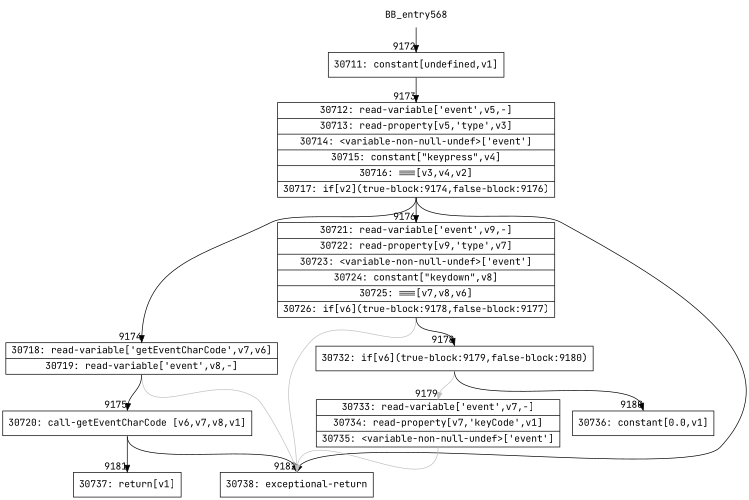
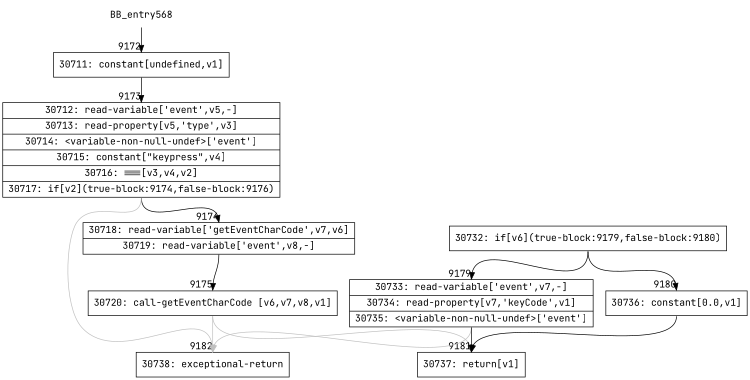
node "30721: read-variable['event',v9,-]": removed
edge "30736: constant[0.0,v1]" -> "30737: return[v1]": added
edge "30733: read-variable['event',v7,-]" -> "30737: return[v1]": added
edge "30732: if[v6](true-block:9179,false-block:9180)" -> "30733: read-variable['event',v7,-]": color gray -> black
edge "30718: read-variable['getEventCharCode',v7,v6]" -> "30738: exceptional-return": removed
edge "30712: read-variable['event',v5,-]" -> "30738: exceptional-return": color black -> gray
edge "30720: call-getEventCharCode [v6,v7,v8,v1]" -> "30737: return[v1]": color black -> gray
edge "30720: call-getEventCharCode [v6,v7,v8,v1]" -> "30738: exceptional-return": color black -> gray
